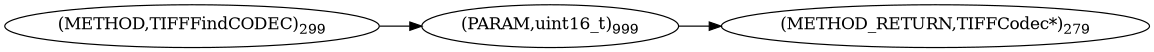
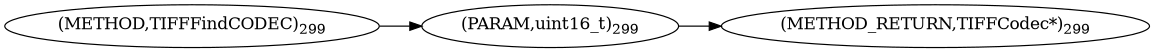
node "(PARAM,uint16_t)": text "999" -> "299"
node "(METHOD_RETURN,TIFFCodec*)": text "279" -> "299"
